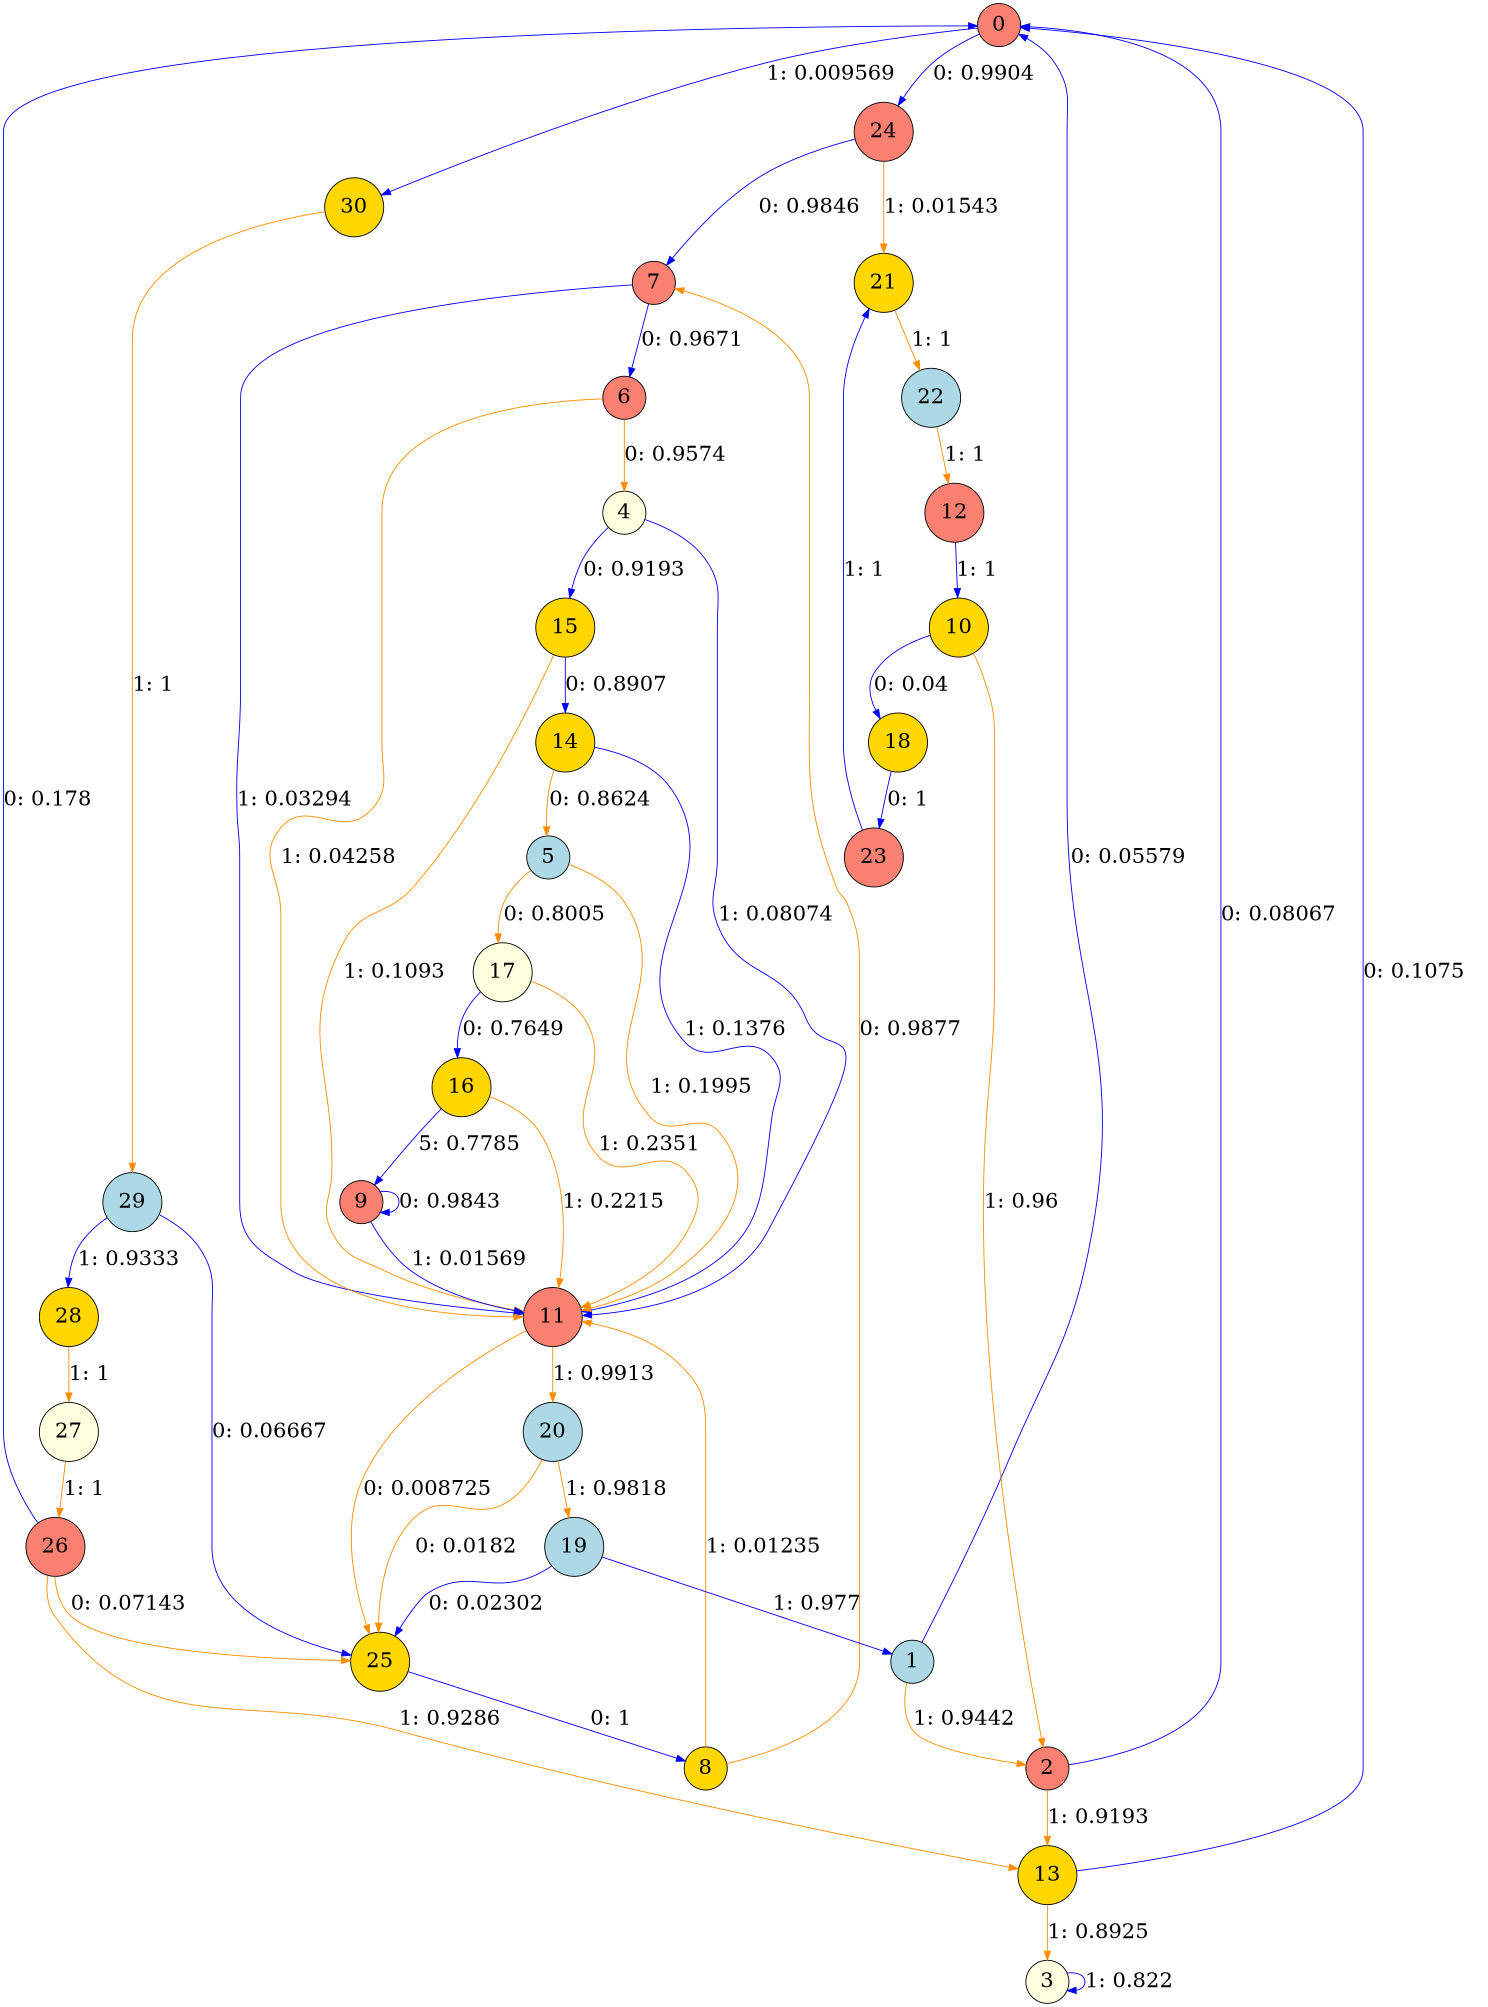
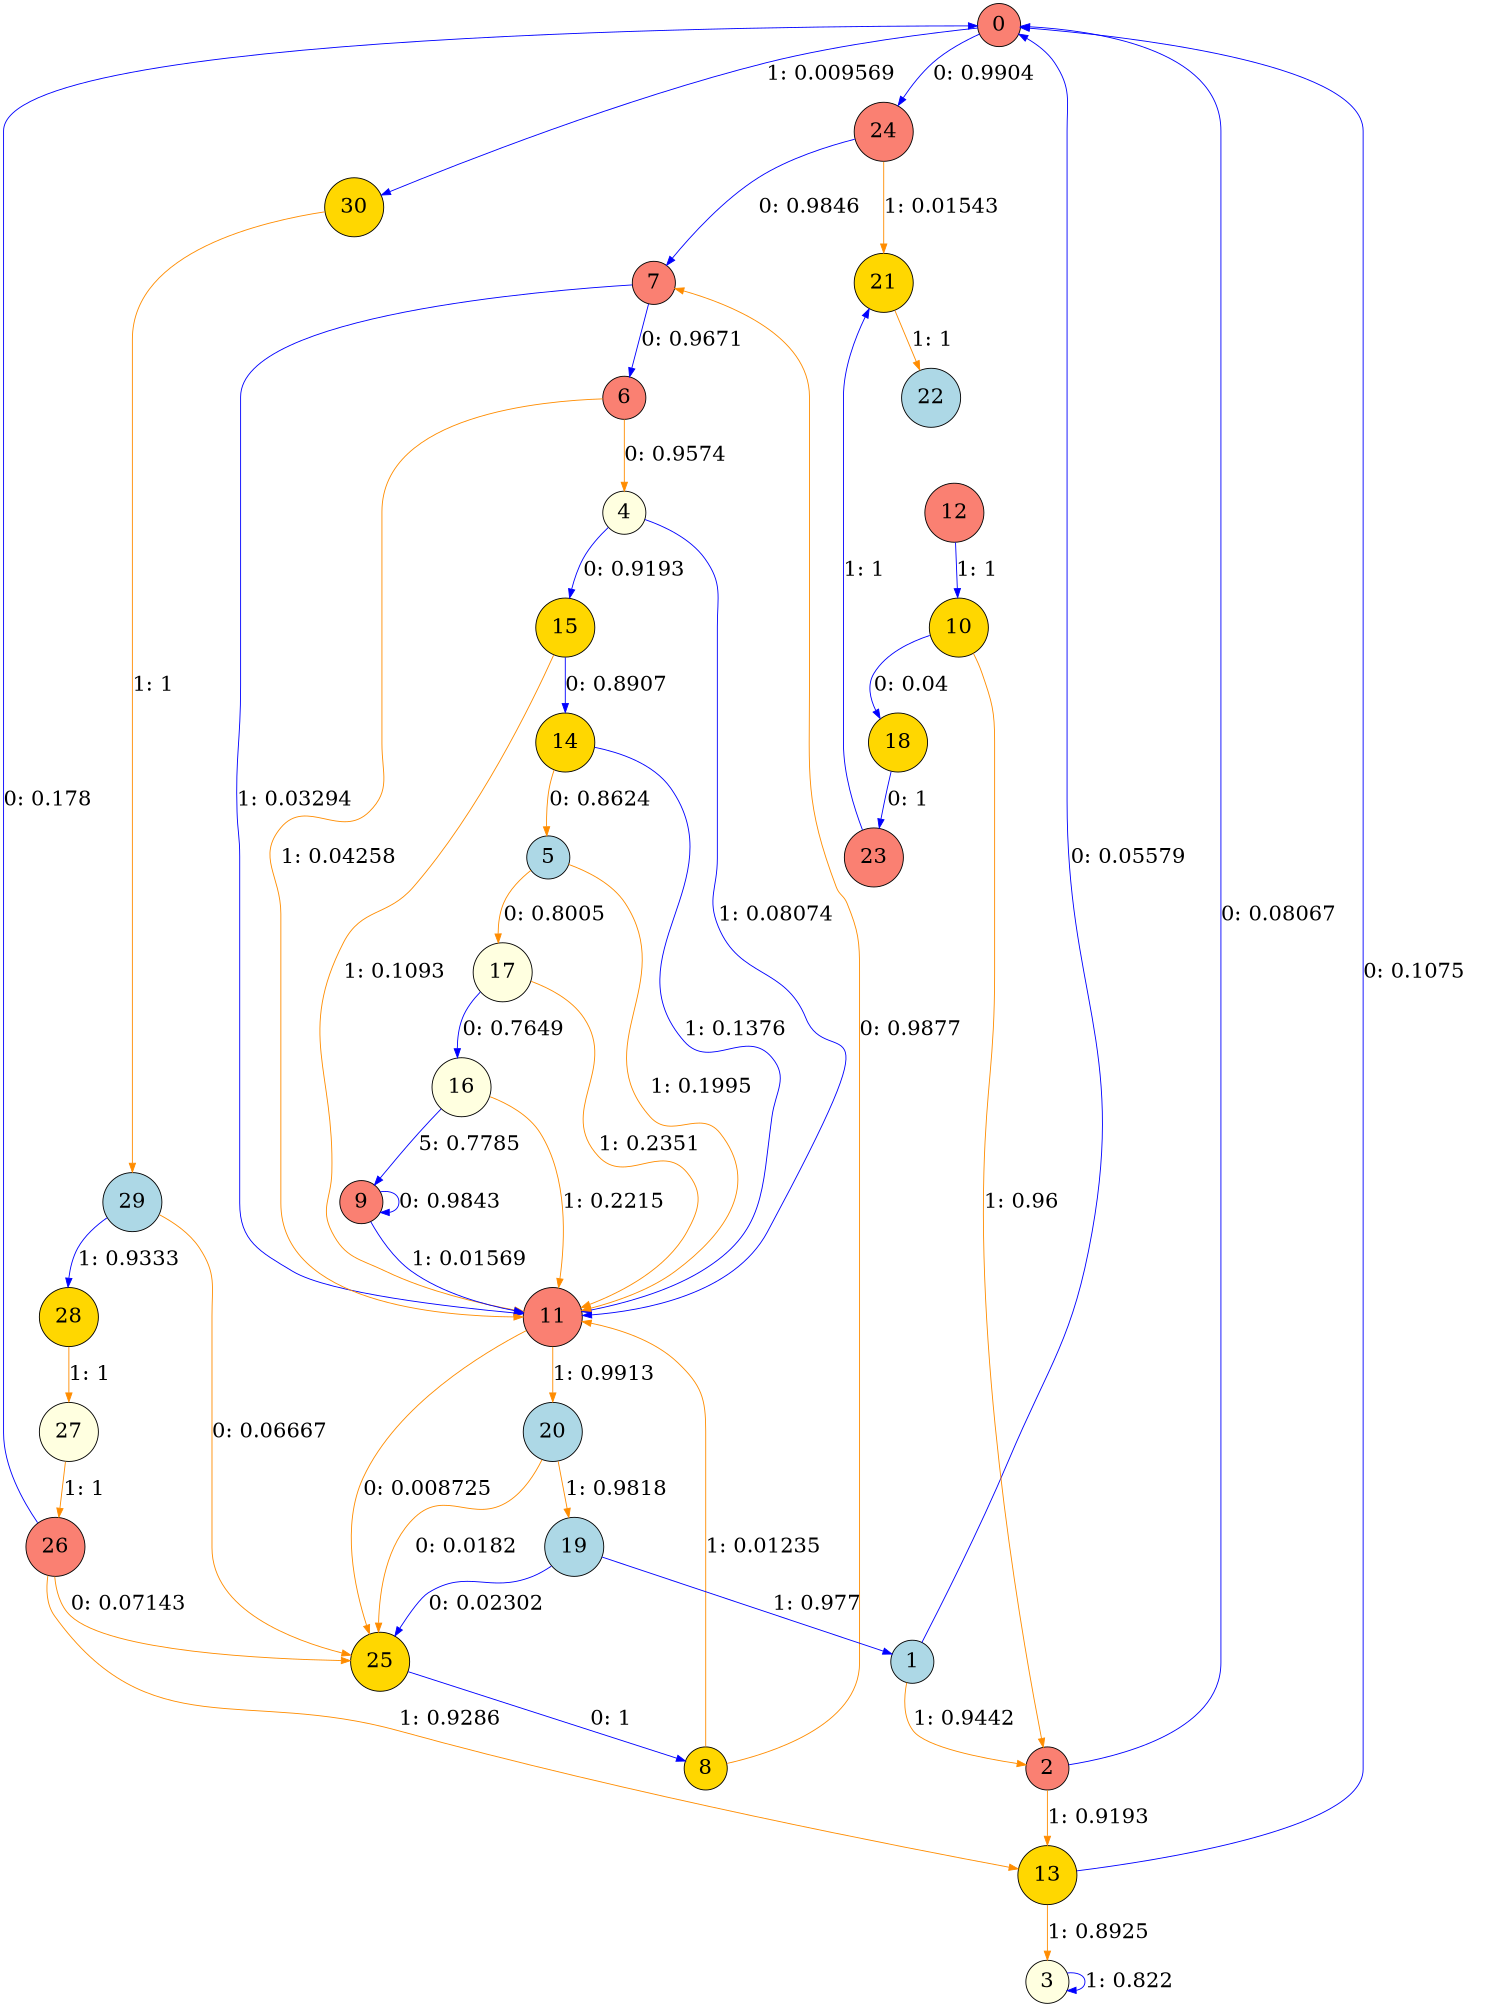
edge "22" -> "12": removed, label "1: 1"
node "16": fillcolor gold -> lightyellow
edge "29" -> "25": color blue -> darkorange
